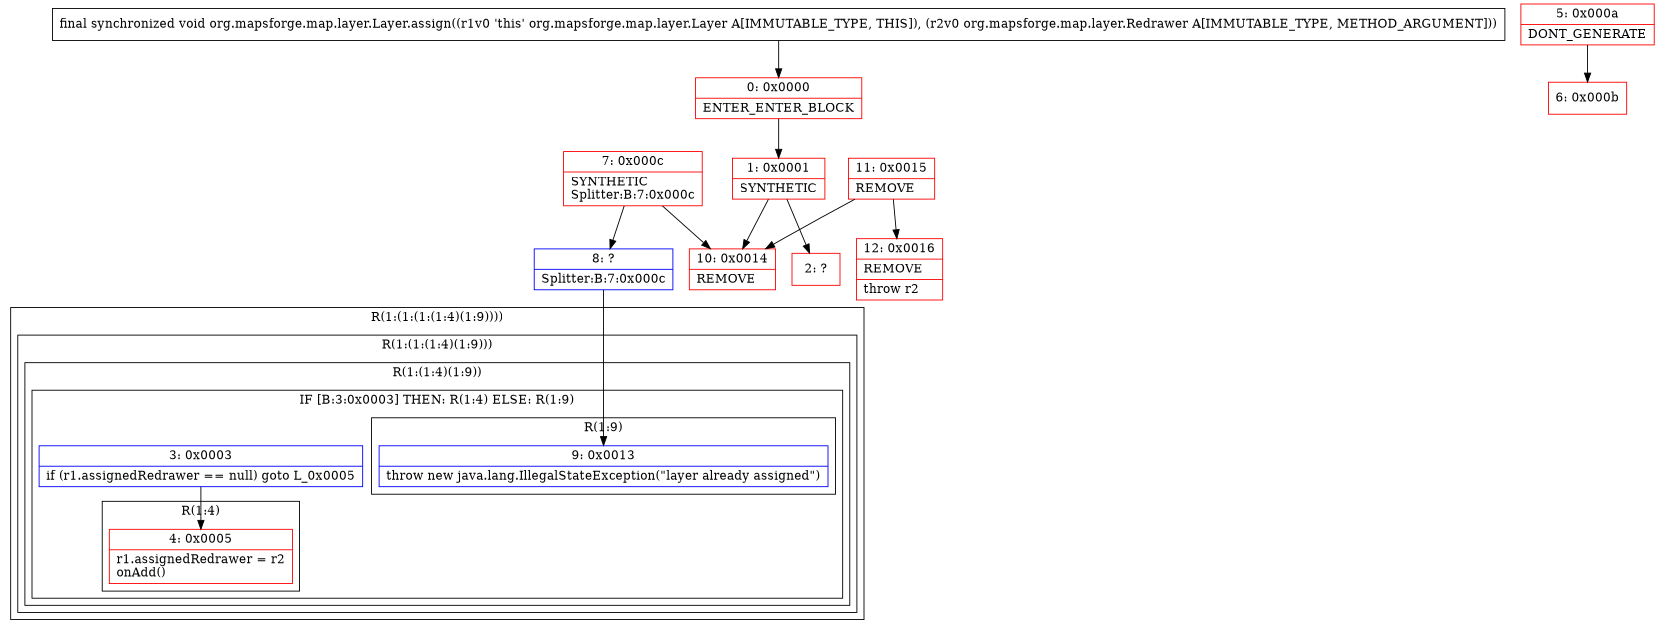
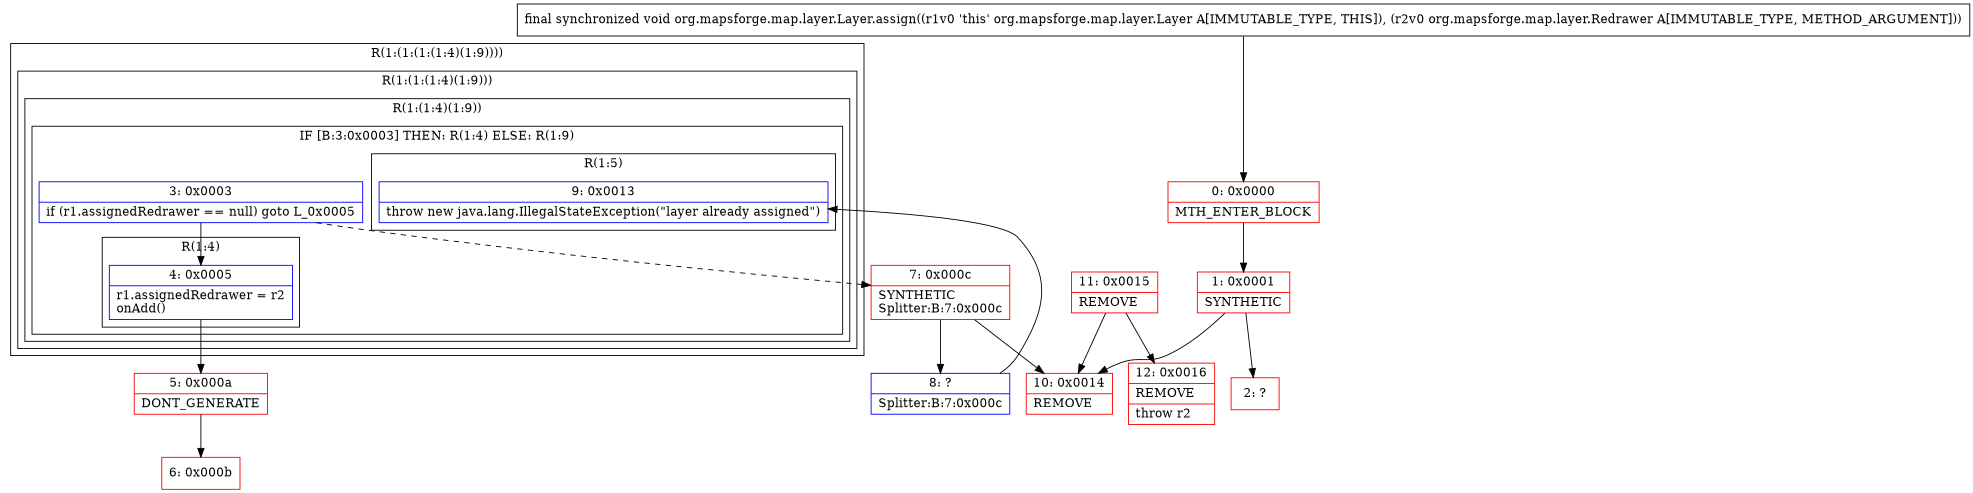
node "0: 0x0000": text "ENTER_ENTER_BLOCK" -> "MTH_ENTER_BLOCK"
edge "3: 0x0003" -> "7: 0x000c": added
edge "4: 0x0005" -> "5: 0x000a": added
cluster "R(1:9)": label "R(1:9)" -> "R(1:5)"
node "4: 0x0005": color red -> blue
